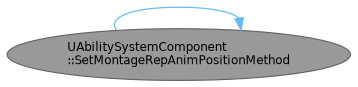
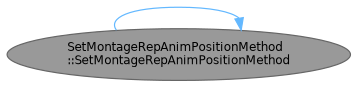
node "UAbilitySystemComponent ::SetMontageRepAnimPositionMethod": label "UAbilitySystemComponent ::SetMontageRepAnimPositionMethod" -> "SetMontageRepAnimPositionMethod ::SetMontageRepAnimPositionMethod"
